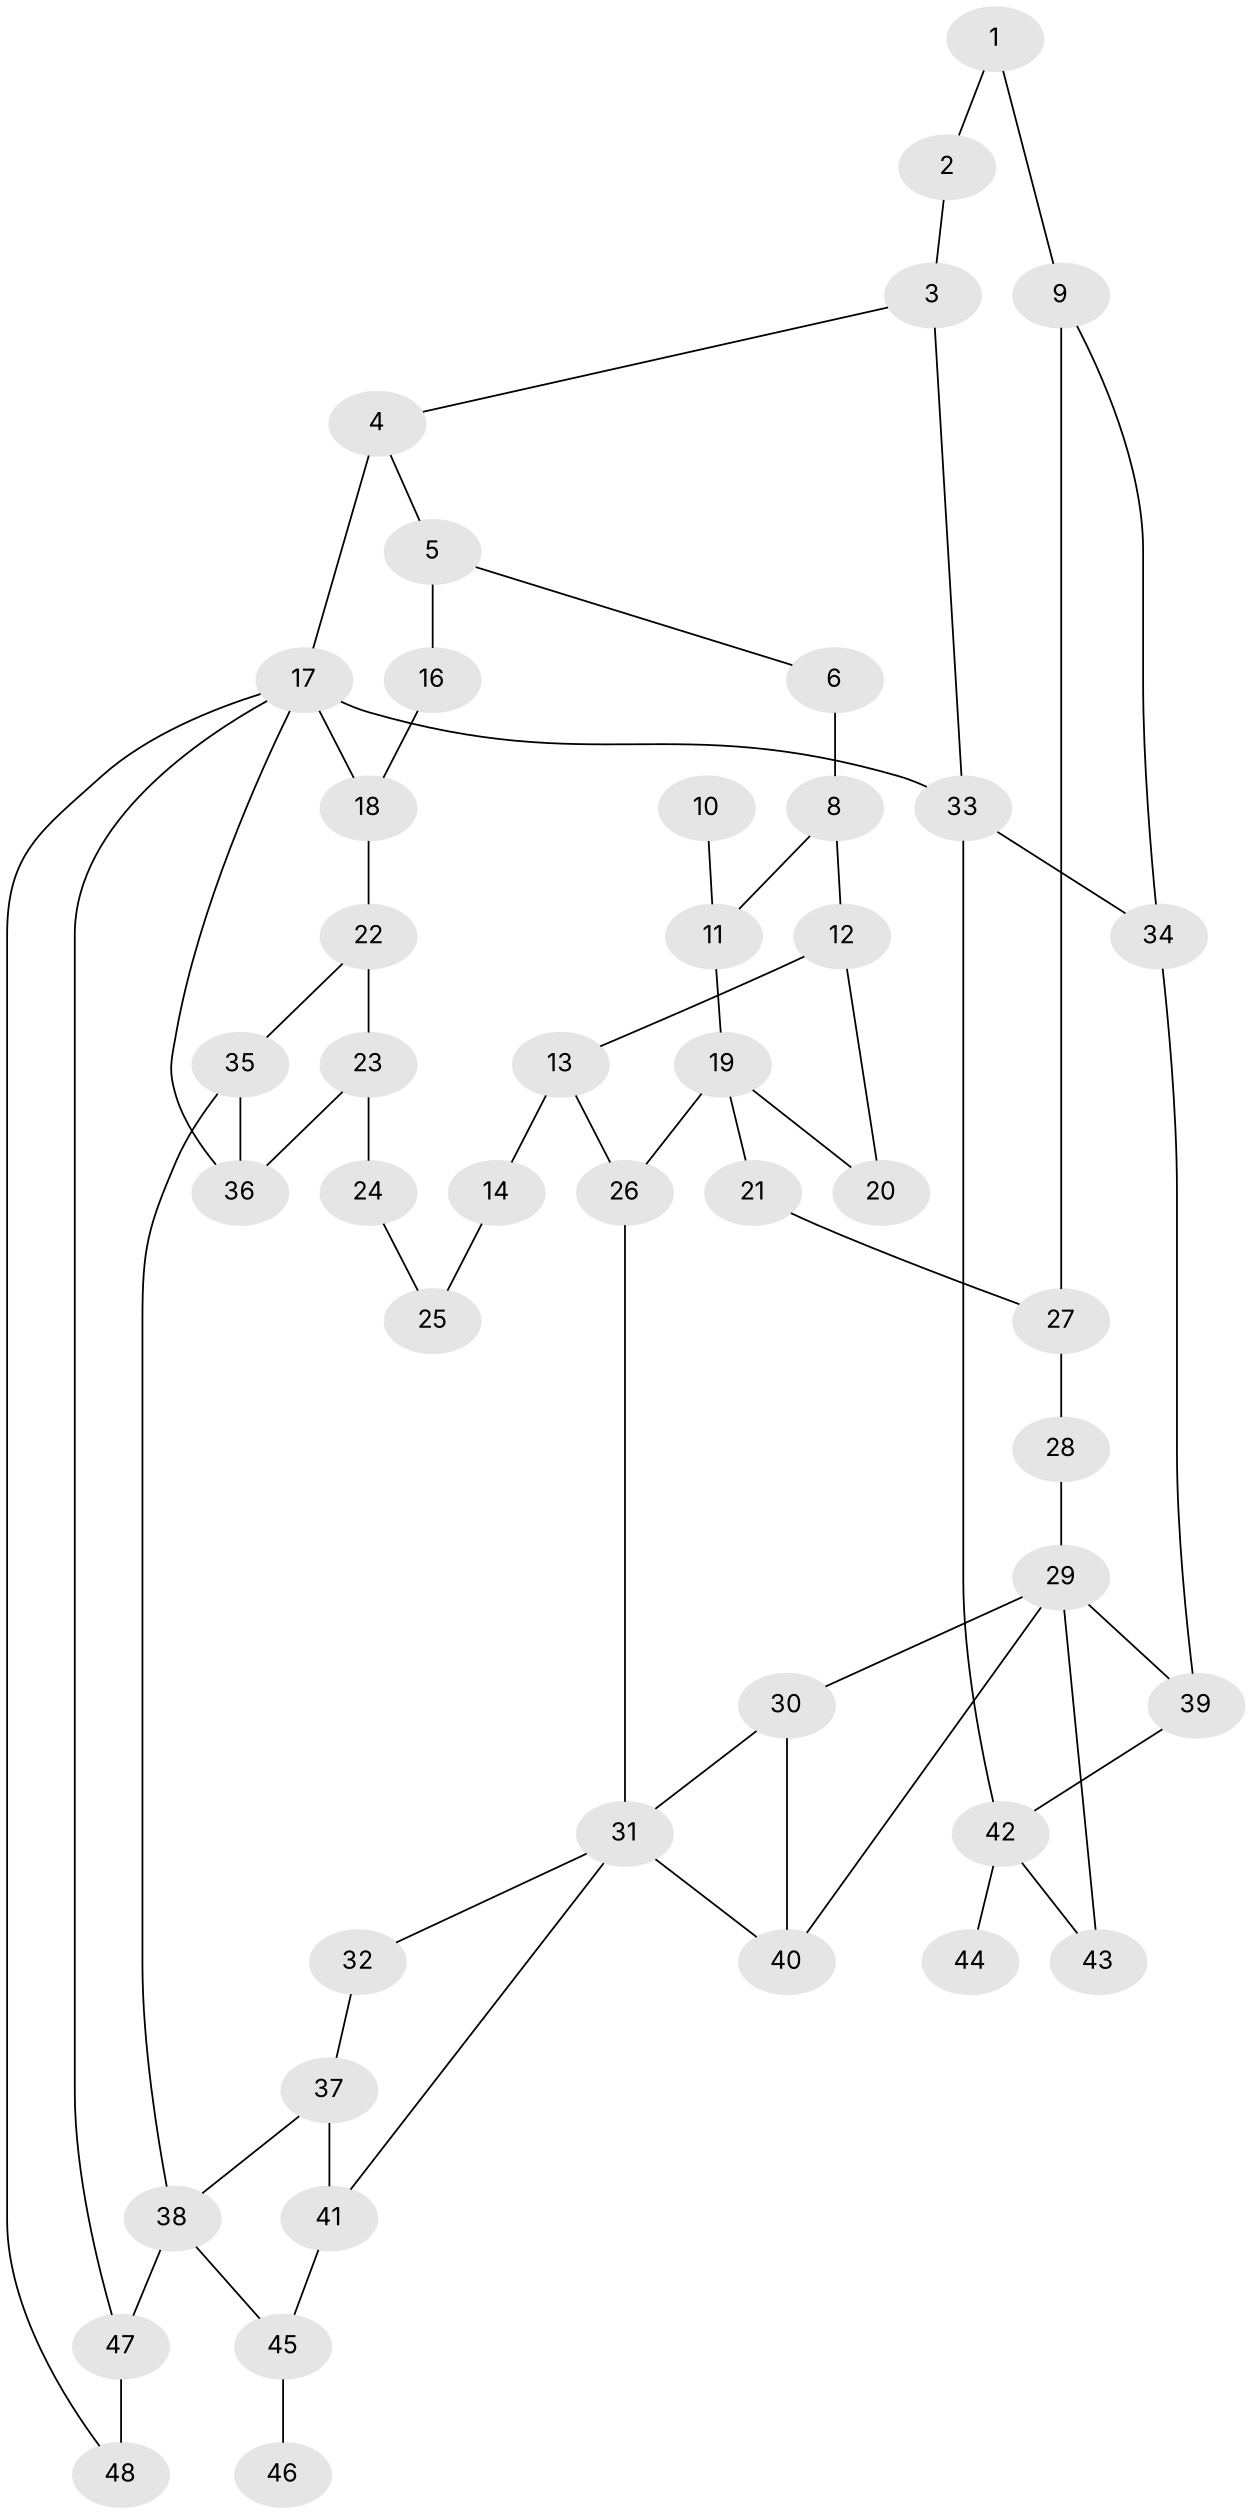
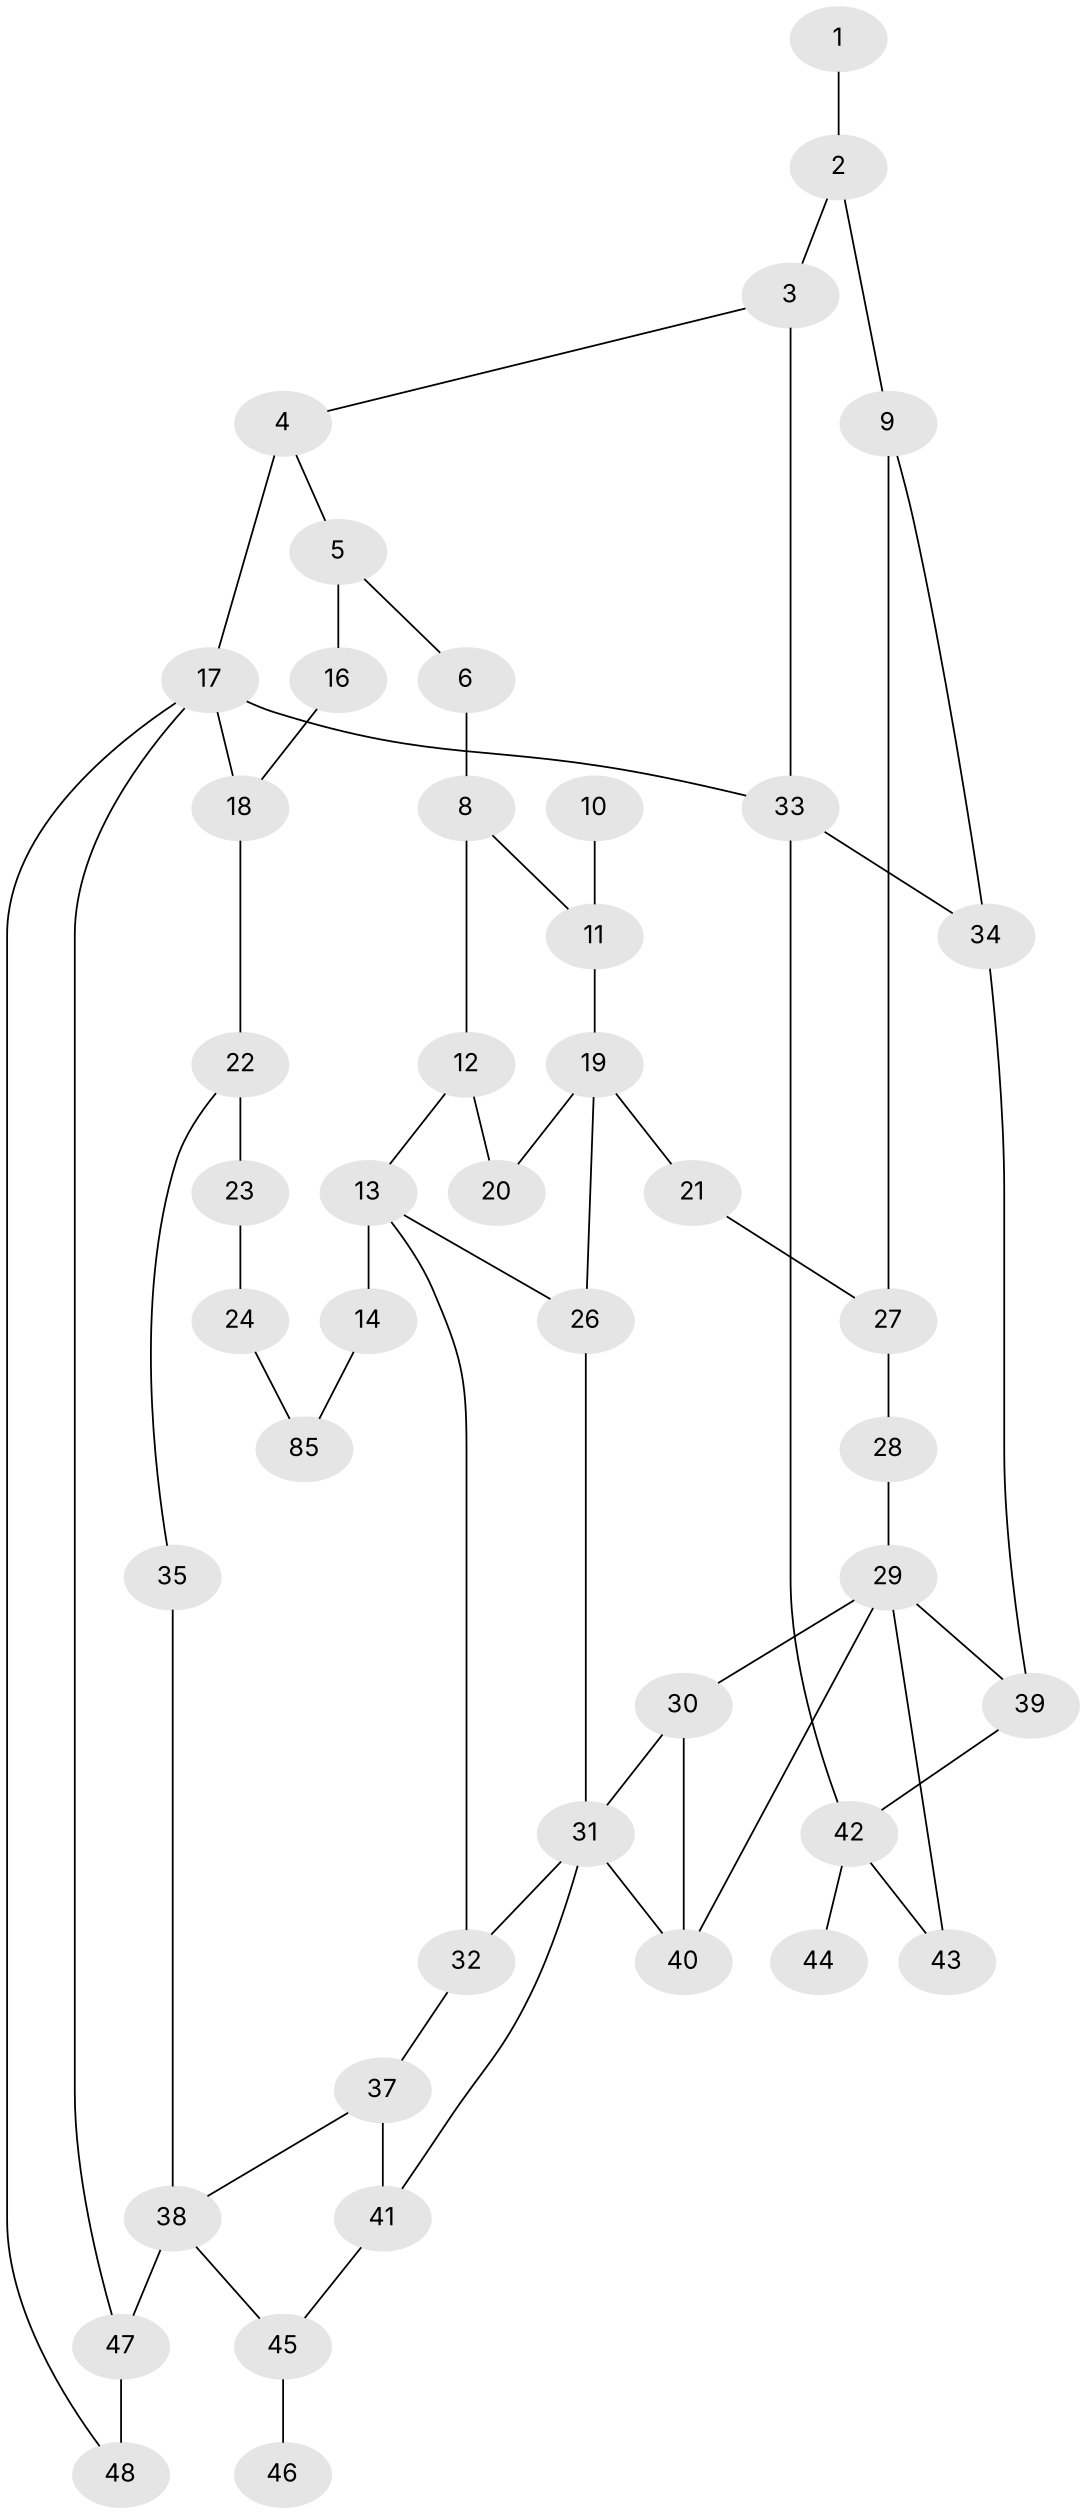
edge "1" -- "9": now "2" -- "9"
node "36": removed
node "25": label "25" -> "85"
edge "13" -- "32": added
